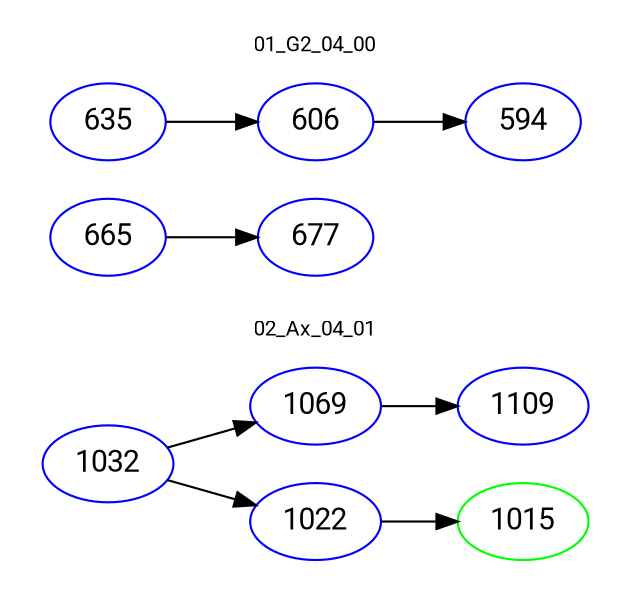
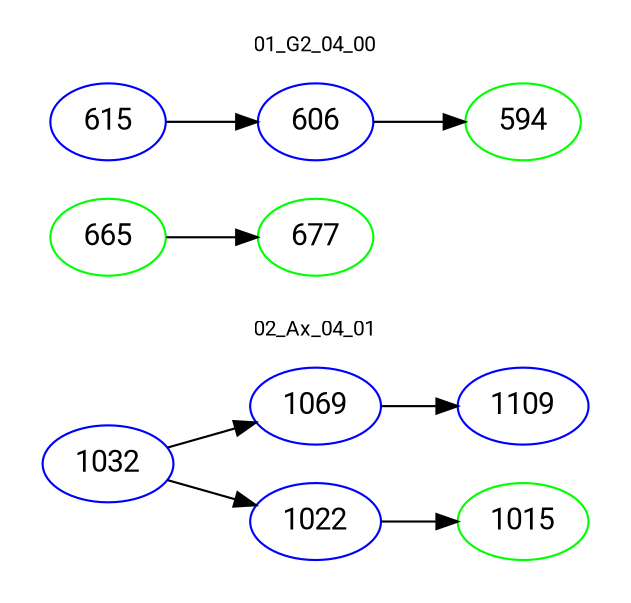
node "635": label "635" -> "615"
node "594": color blue -> green
node "665": color blue -> green
node "677": color blue -> green
